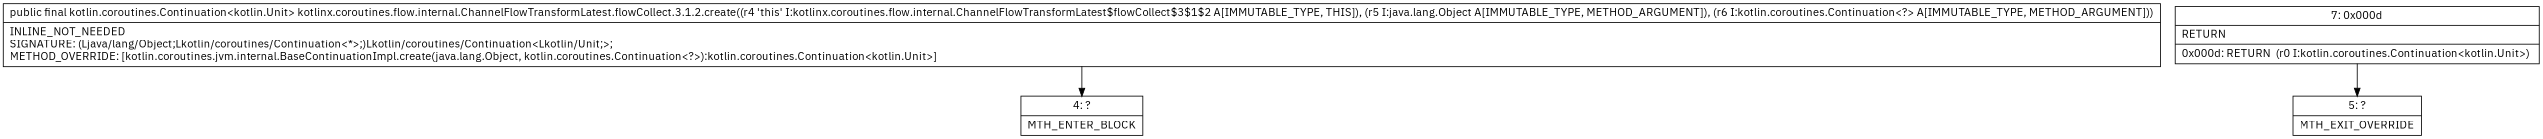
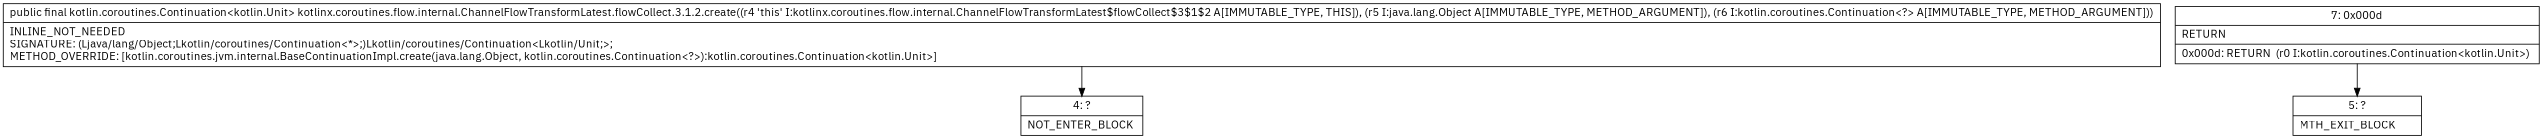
node "4: ?": text "MTH_ENTER_BLOCK" -> "NOT_ENTER_BLOCK"
node "5: ?": text "MTH_EXIT_OVERRIDE" -> "MTH_EXIT_BLOCK"
